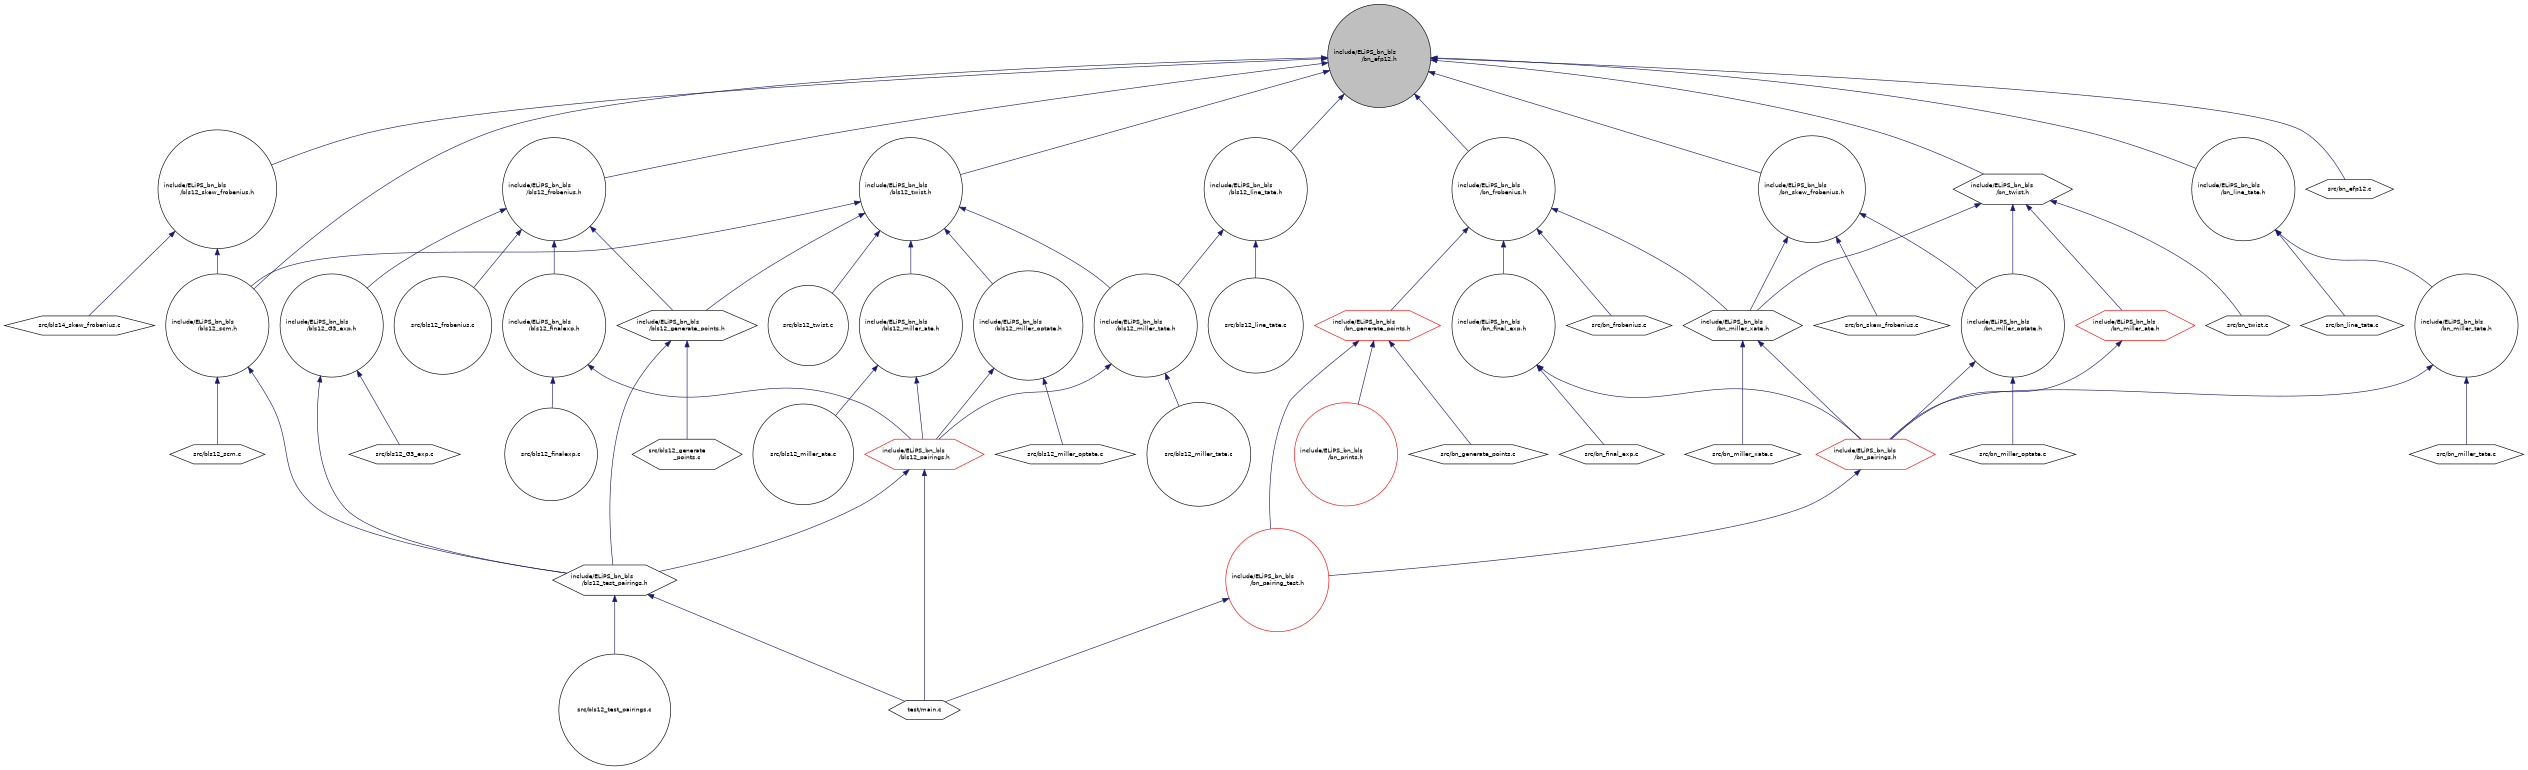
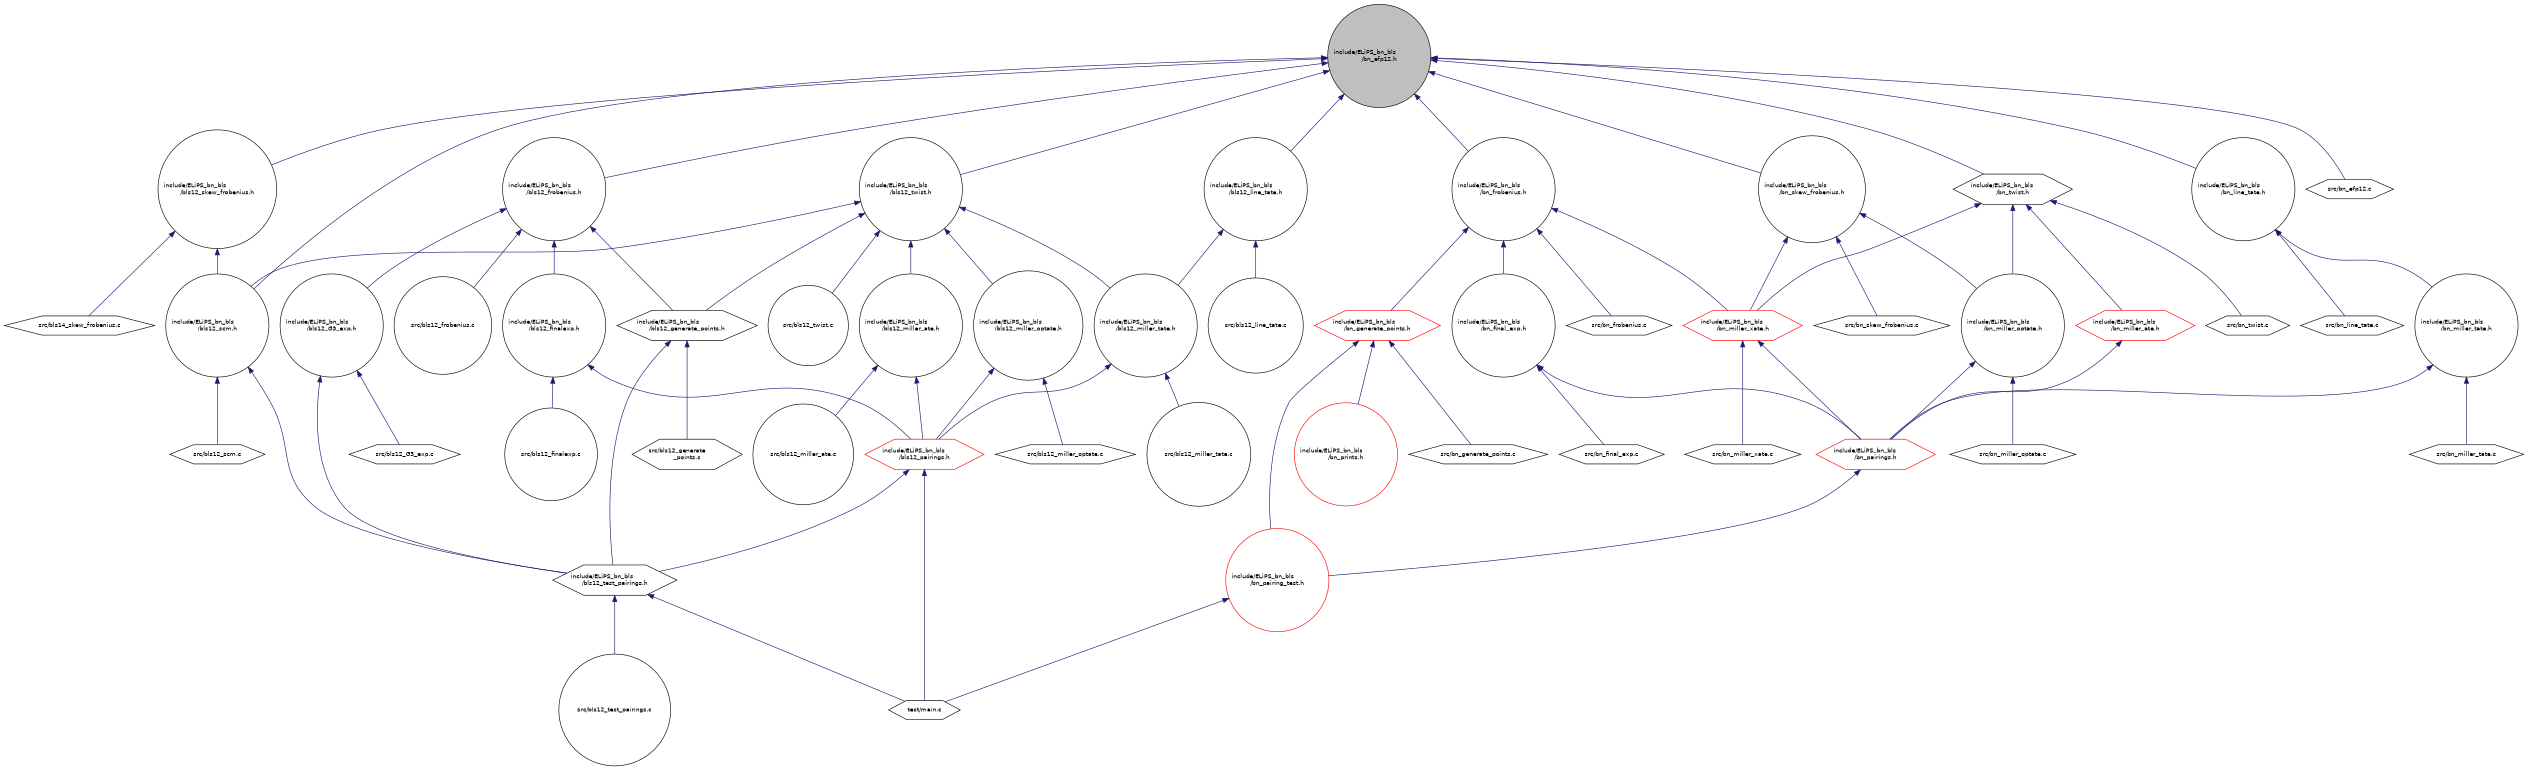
node "include/ELiPS_bn_bls /bn_miller_xate.h": color black -> red
